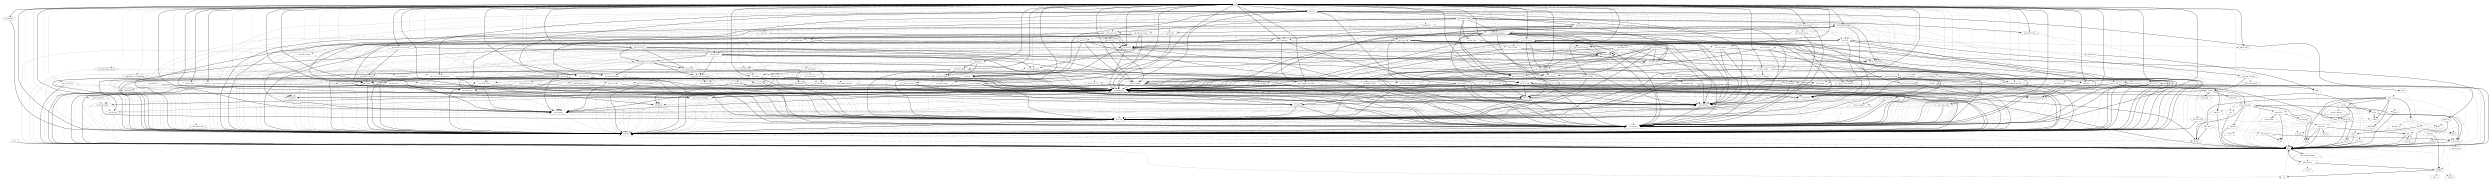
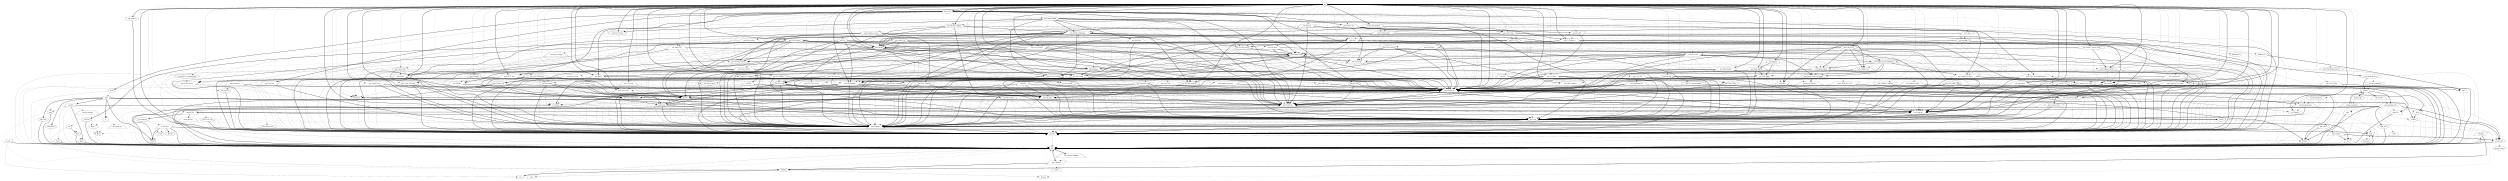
edge "perl" -> "gdbm-devel": now "perl" -> "perl-Module-CoreList"
